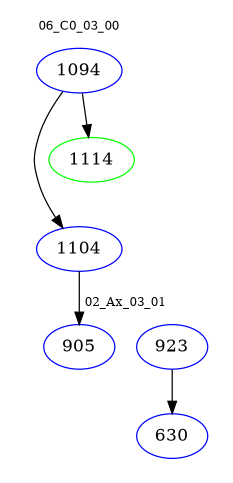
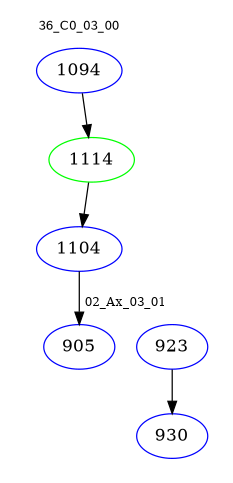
cluster "06_C0_03_00": label "06_C0_03_00" -> "36_C0_03_00"
edge "1094" -> "1104": now "1114" -> "1104"
node "630": label "630" -> "930"
